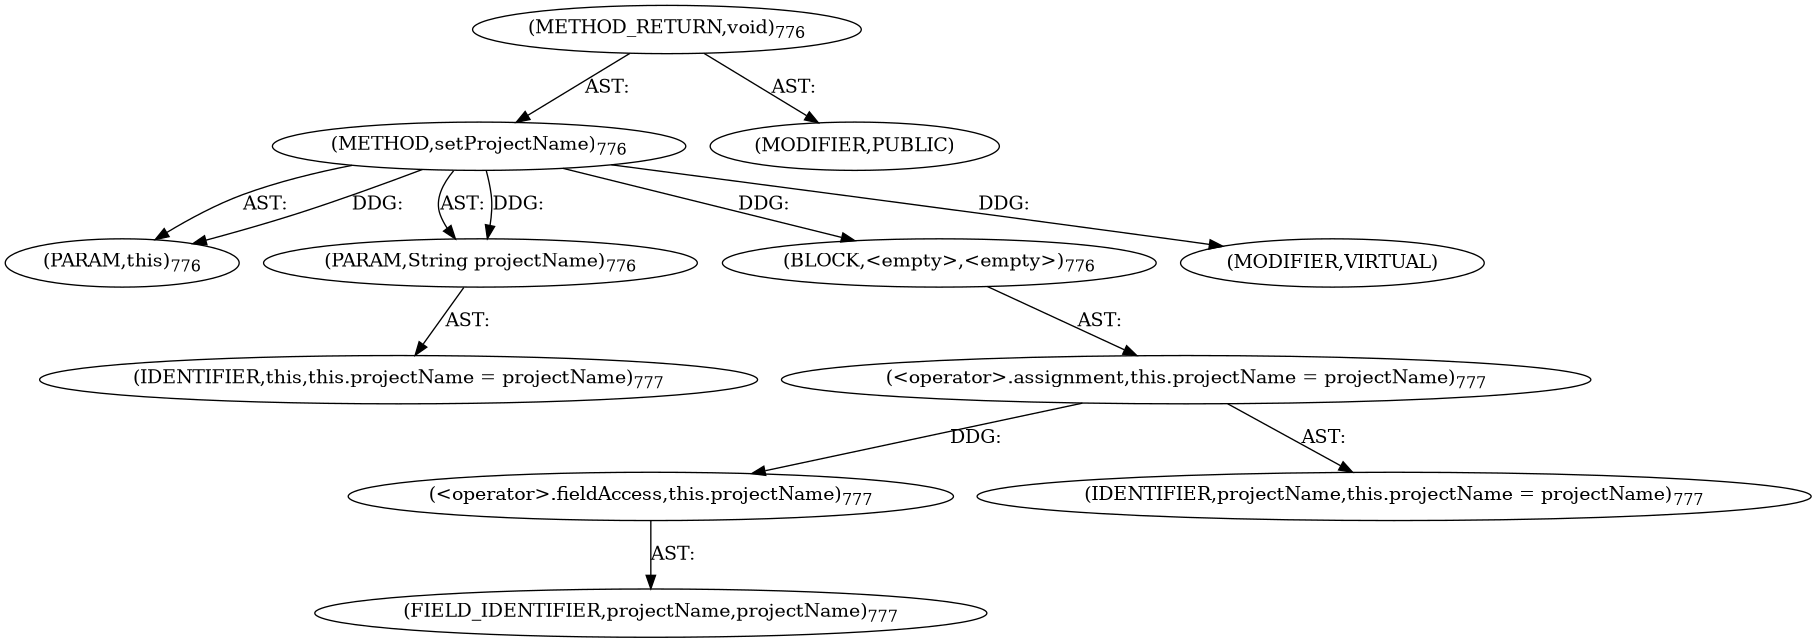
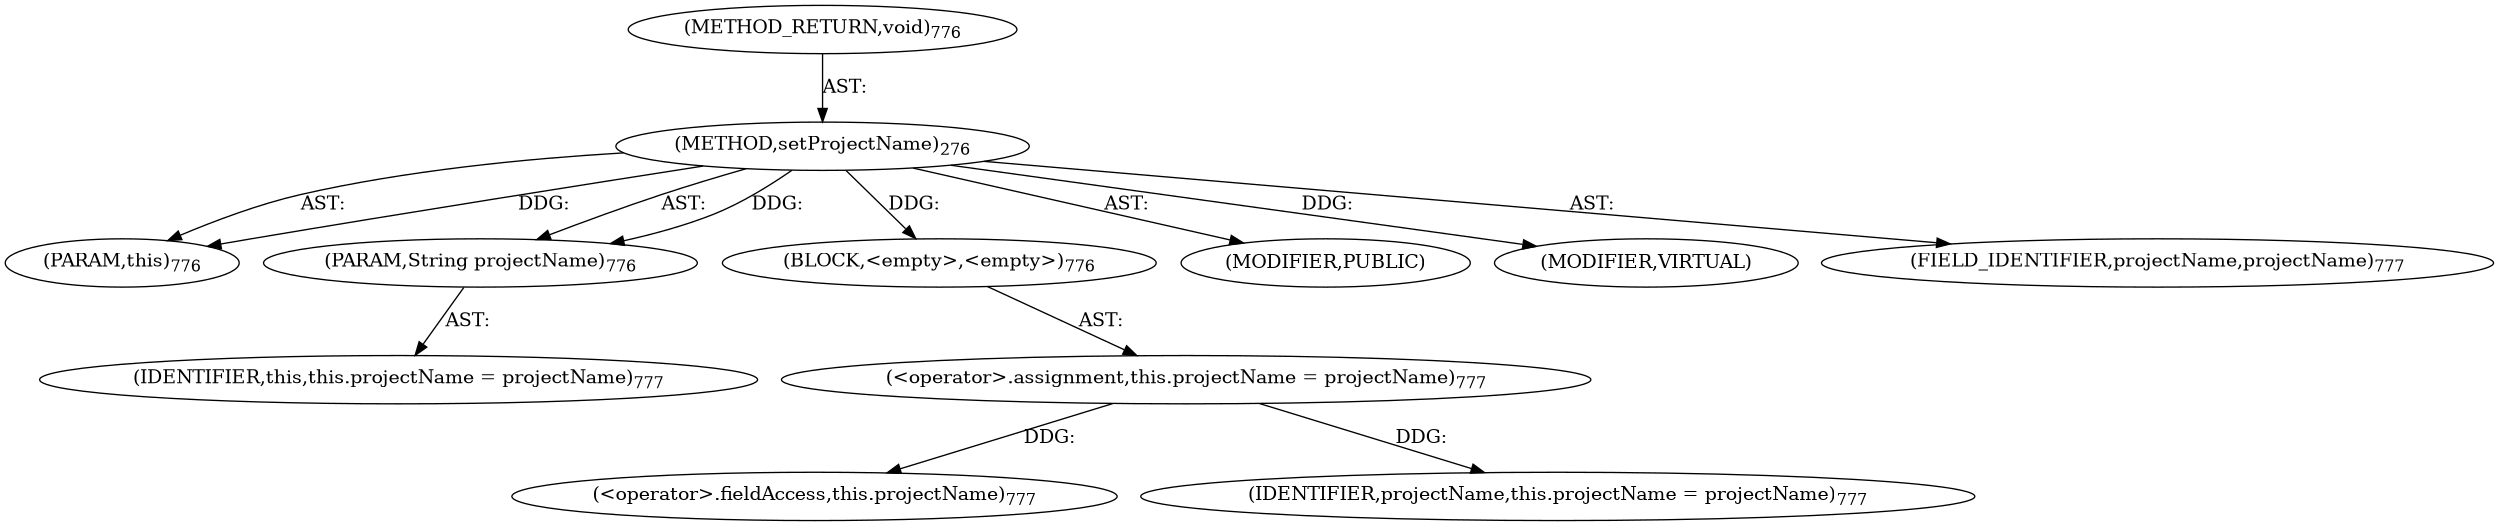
edge "(METHOD_RETURN,void)" -> "(MODIFIER,PUBLIC)": now "(METHOD,setProjectName)" -> "(MODIFIER,PUBLIC)"
node "(METHOD,setProjectName)": text "776" -> "276"
edge "(<operator>.assignment,this.projectName = projectName)" -> "(IDENTIFIER,projectName,this.projectName = projectName)": label "AST: " -> "DDG: "
edge "(<operator>.fieldAccess,this.projectName)" -> "(FIELD_IDENTIFIER,projectName,projectName)": now "(METHOD,setProjectName)" -> "(FIELD_IDENTIFIER,projectName,projectName)"
